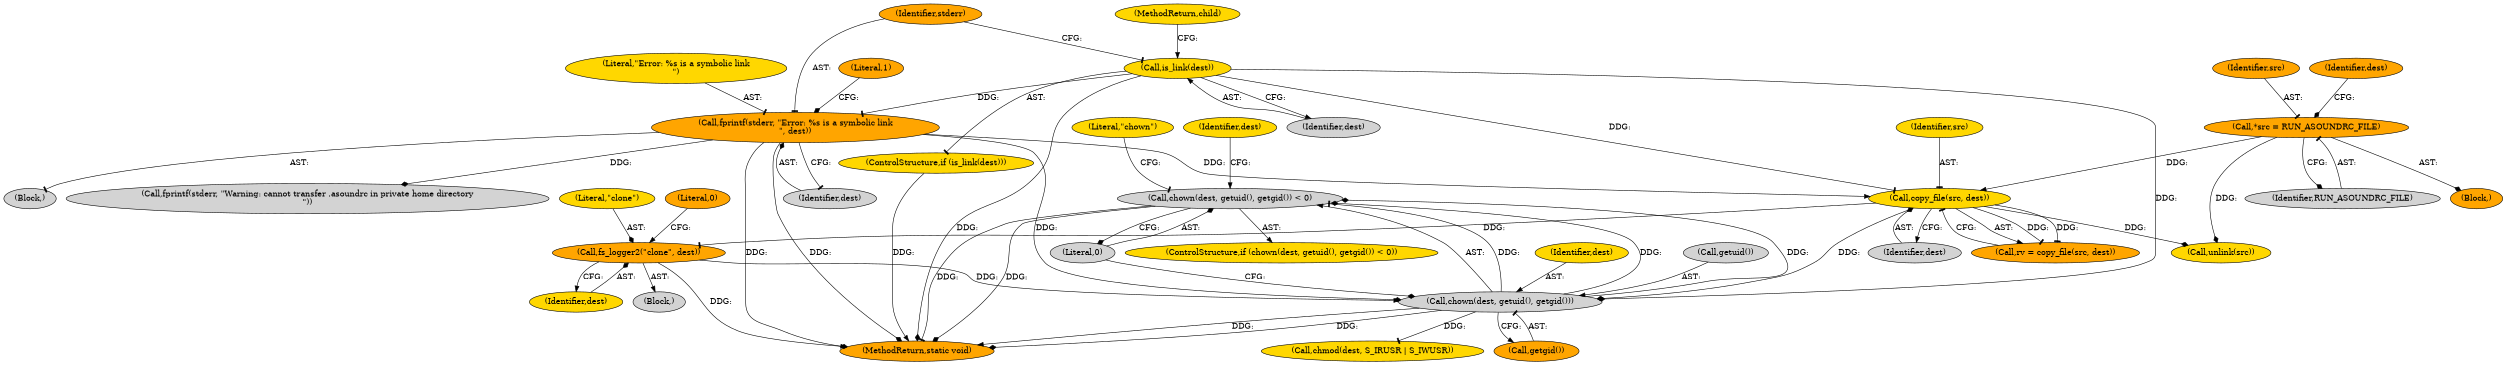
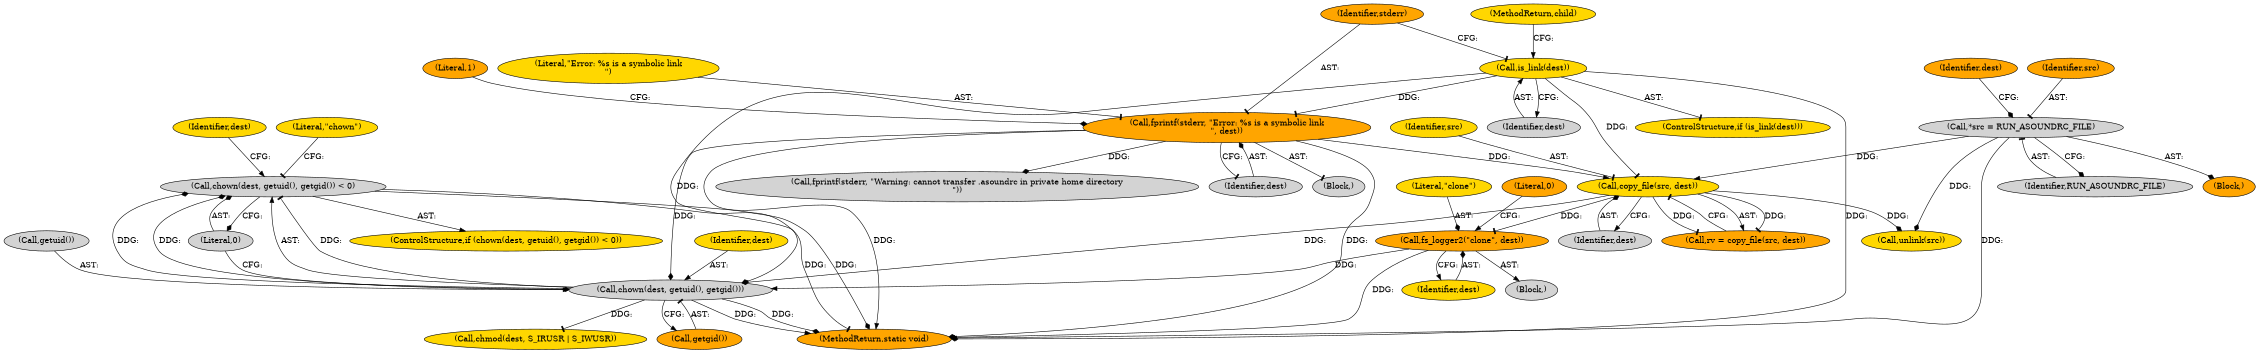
node "(Call,*src = RUN_ASOUNDRC_FILE)": fillcolor orange -> lightgrey
edge "(ControlStructure,if (is_link(dest)))" -> "(MethodReturn,static void)": now "(Call,*src = RUN_ASOUNDRC_FILE)" -> "(MethodReturn,static void)"
